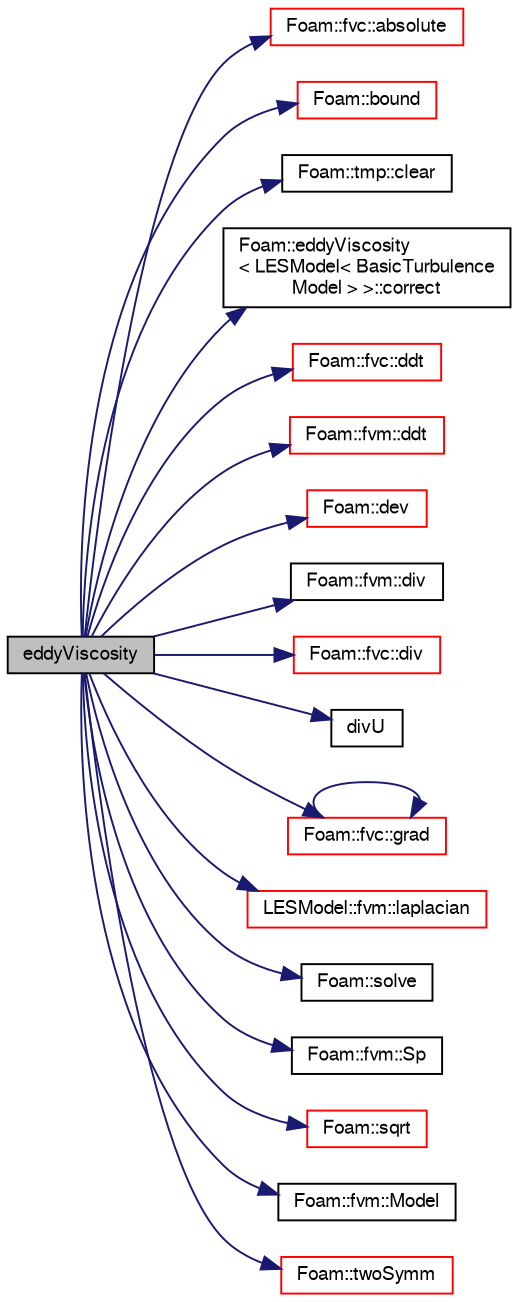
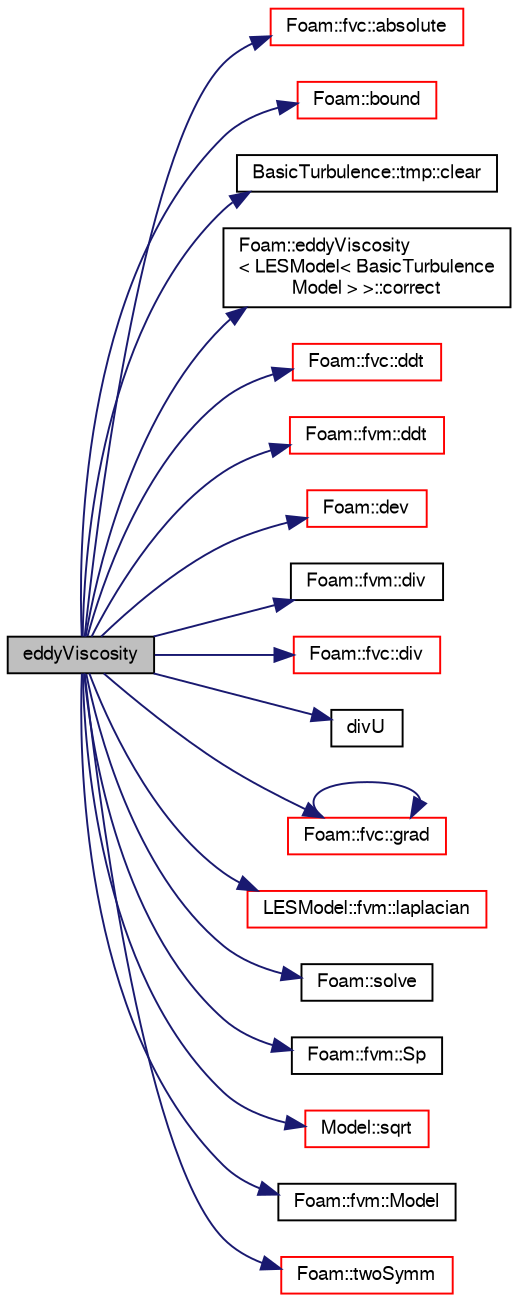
node "Foam::tmp::clear": label "Foam::tmp::clear" -> "BasicTurbulence::tmp::clear"
node "Foam::sqrt": label "Foam::sqrt" -> "Model::sqrt"
